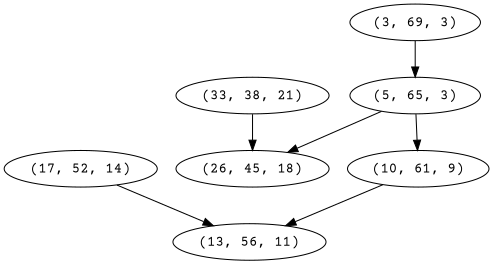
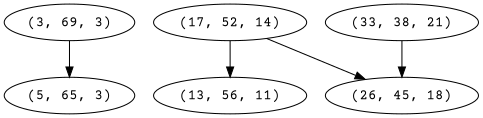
edge "(5, 65, 3)" -> "(26, 45, 18)": now "(17, 52, 14)" -> "(26, 45, 18)"
node "(10, 61, 9)": removed
